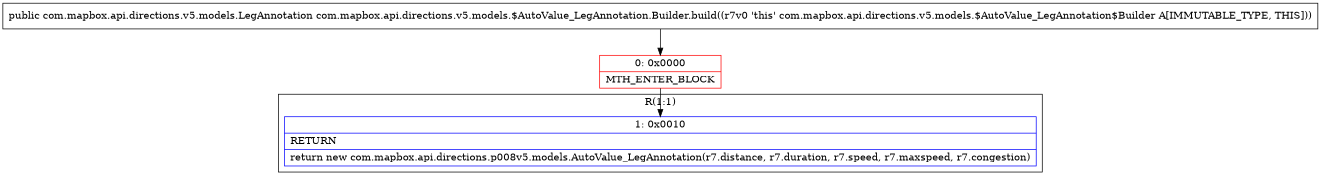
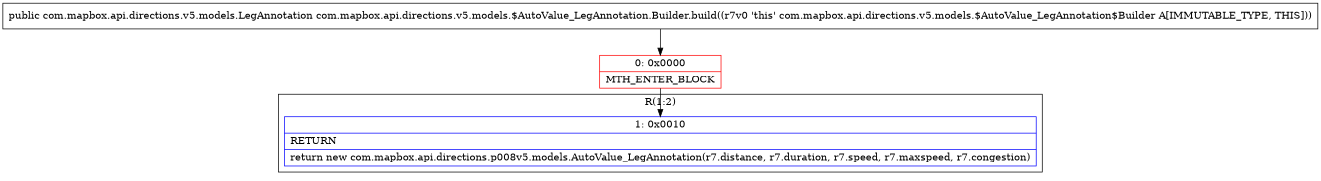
cluster "R(1:1)": label "R(1:1)" -> "R(1:2)"
